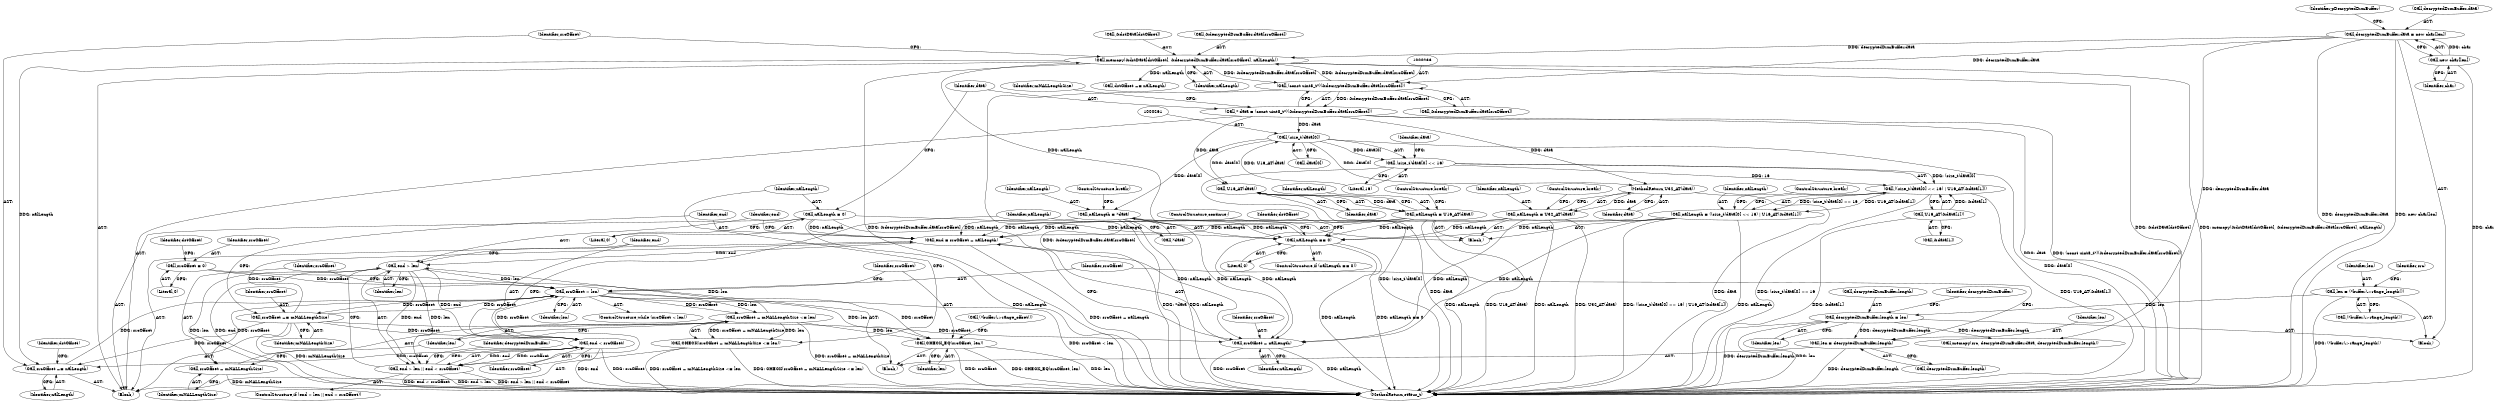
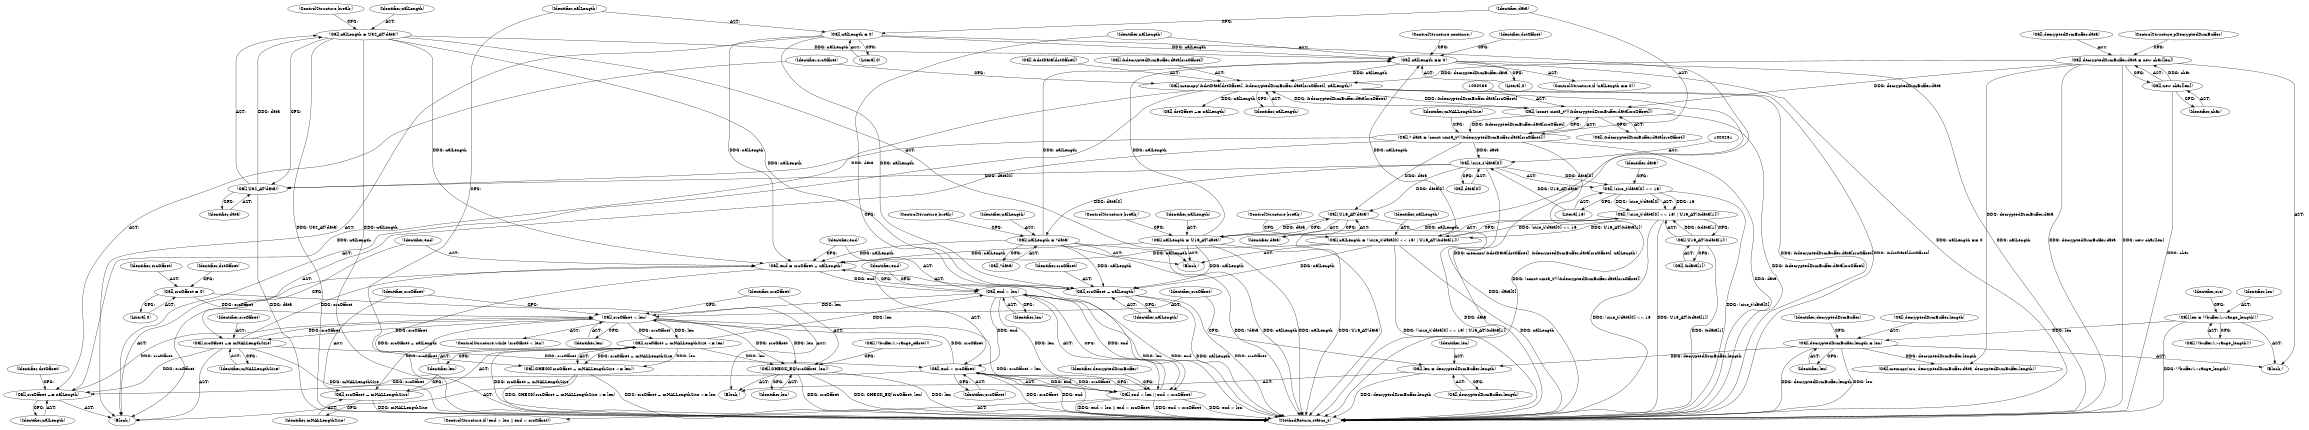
node "(Identifier,pDecryptedDrmBuffer)": label "(Identifier,pDecryptedDrmBuffer)" -> "(ControlStructure,pDecryptedDrmBuffer)"
node "(MethodReturn,U32_AT(data))": label "(MethodReturn,U32_AT(data))" -> "(Call,U32_AT(data))"
edge "(Call,srcOffset += mNALLengthSize)" -> "(Call,srcOffset + nalLength)": removed, label "DDG: srcOffset"
